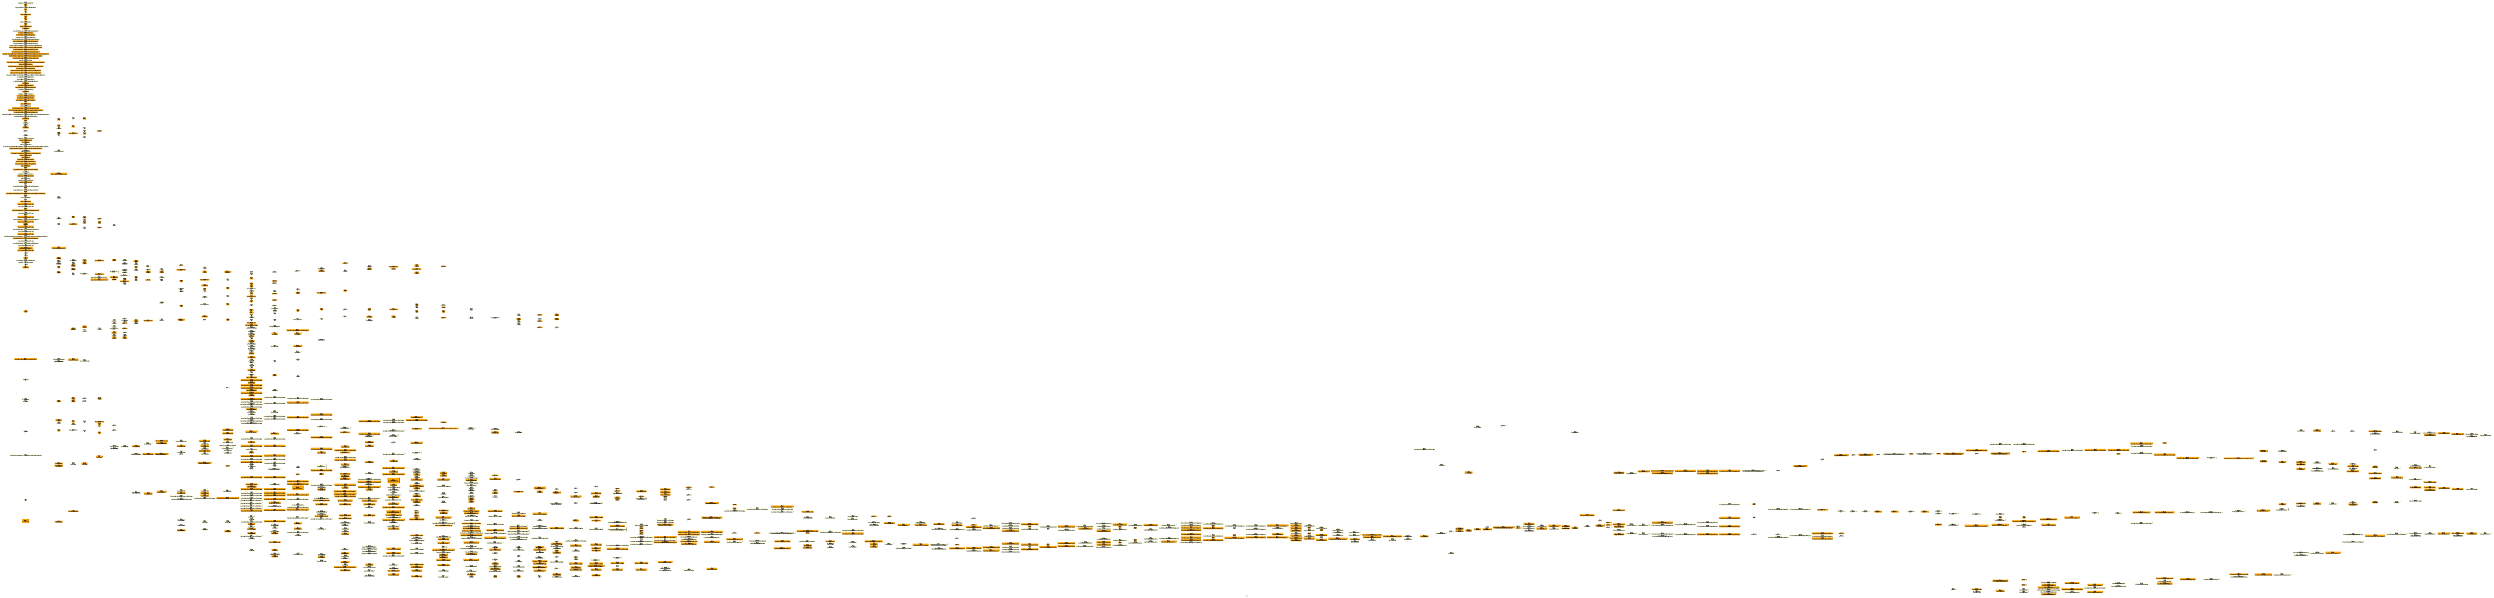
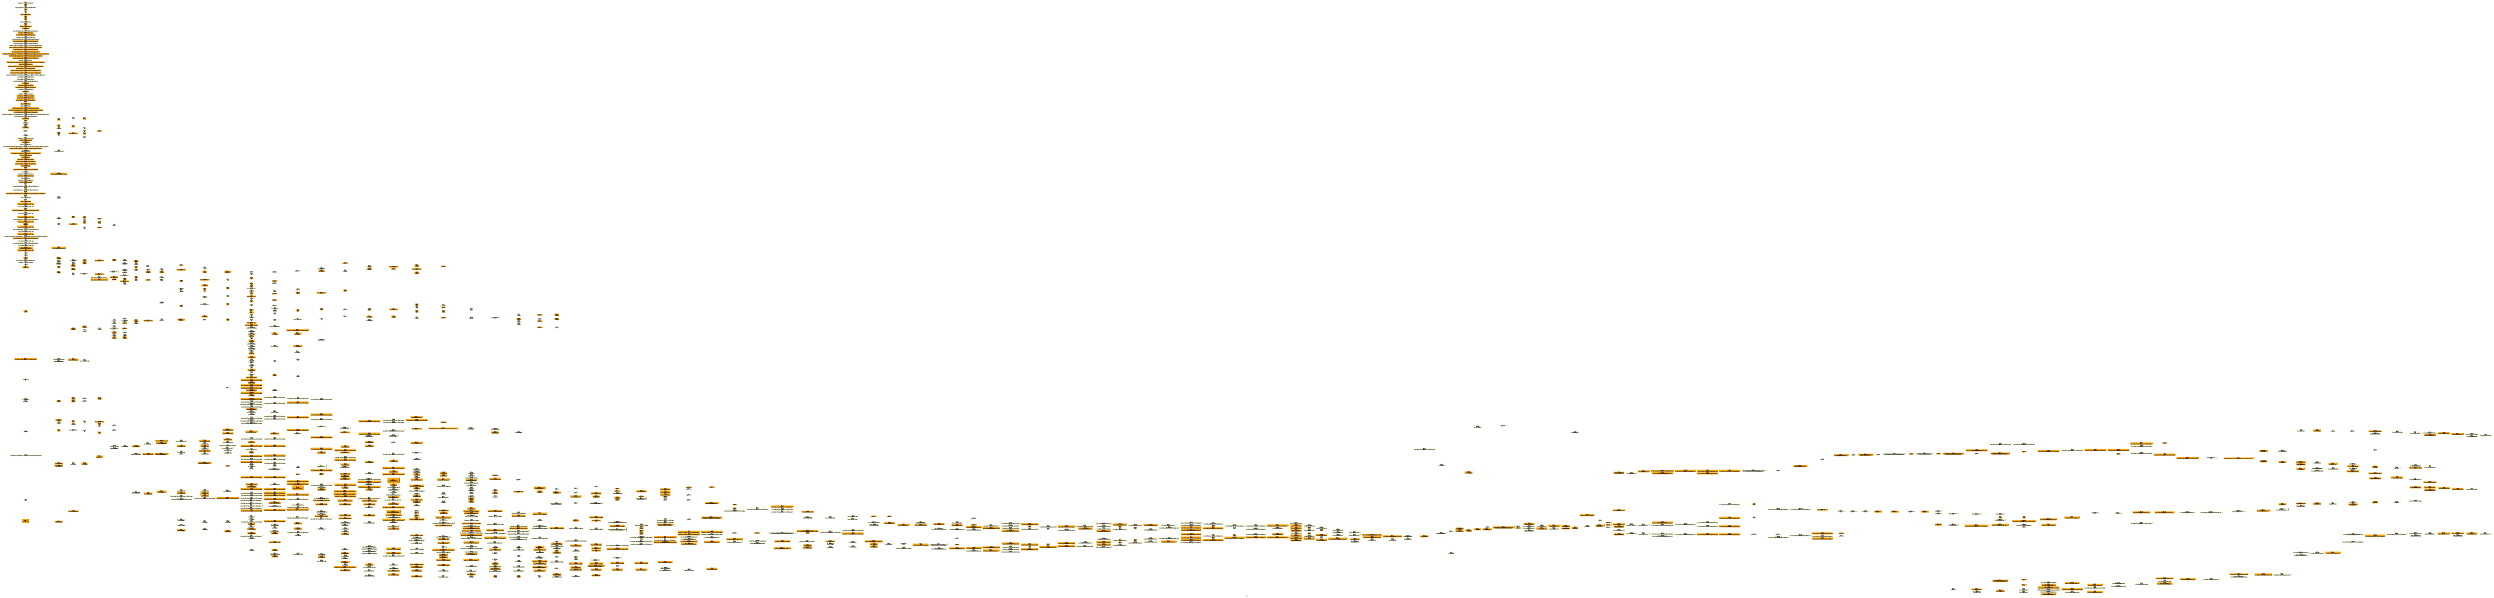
node "NodeID: 521": removed
